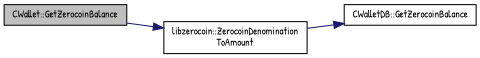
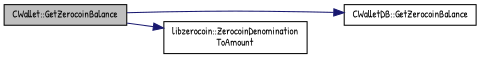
edge "libzerocoin::ZerocoinDenomination ToAmount" -> "CWalletDB::GetZerocoinBalance": now "CWallet::GetZerocoinBalance" -> "CWalletDB::GetZerocoinBalance"
